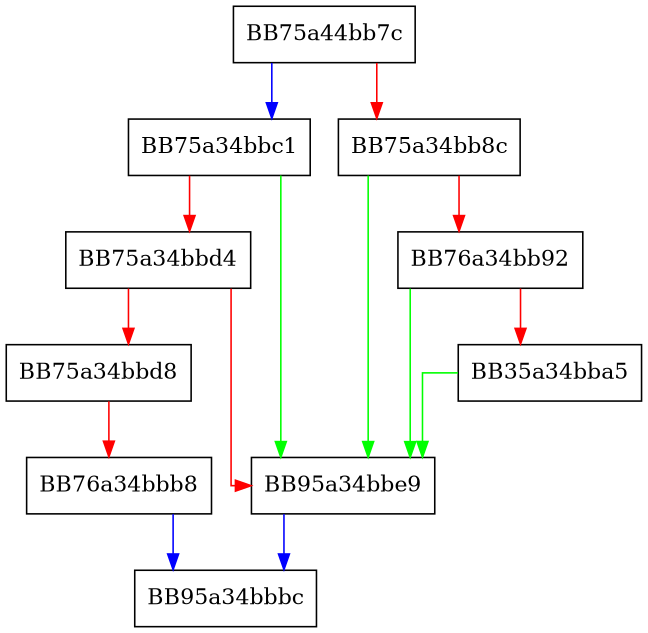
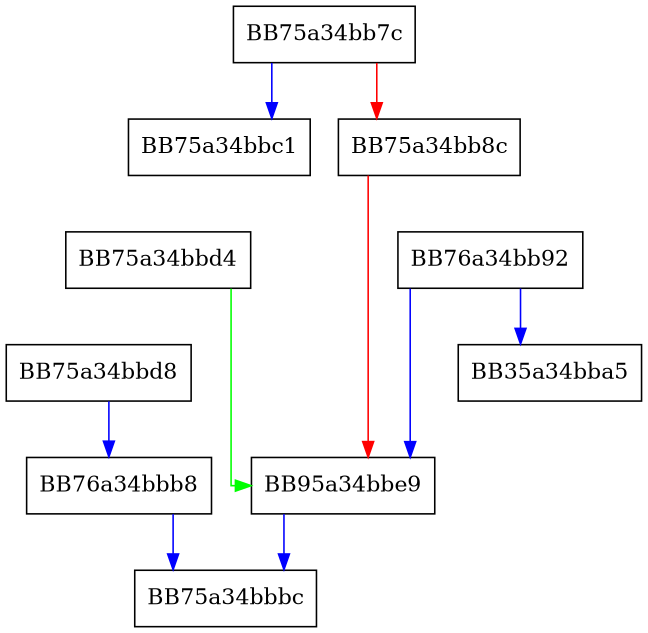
node "BB75a44bb7c": label "BB75a44bb7c" -> "BB75a34bb7c"
edge "BB75a34bbc1" -> "BB75a34bbd4": removed
edge "BB75a34bb8c" -> "BB76a34bb92": removed
edge "BB75a34bbd4" -> "BB75a34bbd8": removed
edge "BB76a34bb92" -> "BB35a34bba5": color red -> blue
edge "BB75a34bbc1" -> "BB95a34bbe9": removed
edge "BB75a34bb8c" -> "BB95a34bbe9": color green -> red
edge "BB76a34bb92" -> "BB95a34bbe9": color green -> blue
edge "BB75a34bbd4" -> "BB95a34bbe9": color red -> green
edge "BB35a34bba5" -> "BB95a34bbe9": removed
edge "BB75a34bbd8" -> "BB76a34bbb8": color red -> blue
node "BB95a34bbbc": label "BB95a34bbbc" -> "BB75a34bbbc"
